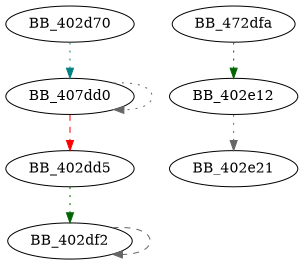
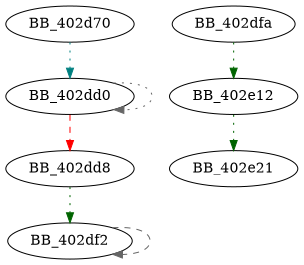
node "BB_472dfa": label "BB_472dfa" -> "BB_402dfa"
node "BB_407dd0": label "BB_407dd0" -> "BB_402dd0"
edge "BB_402e12" -> "BB_402e21": color gray40 -> darkgreen
node "BB_402dd5": label "BB_402dd5" -> "BB_402dd8"
